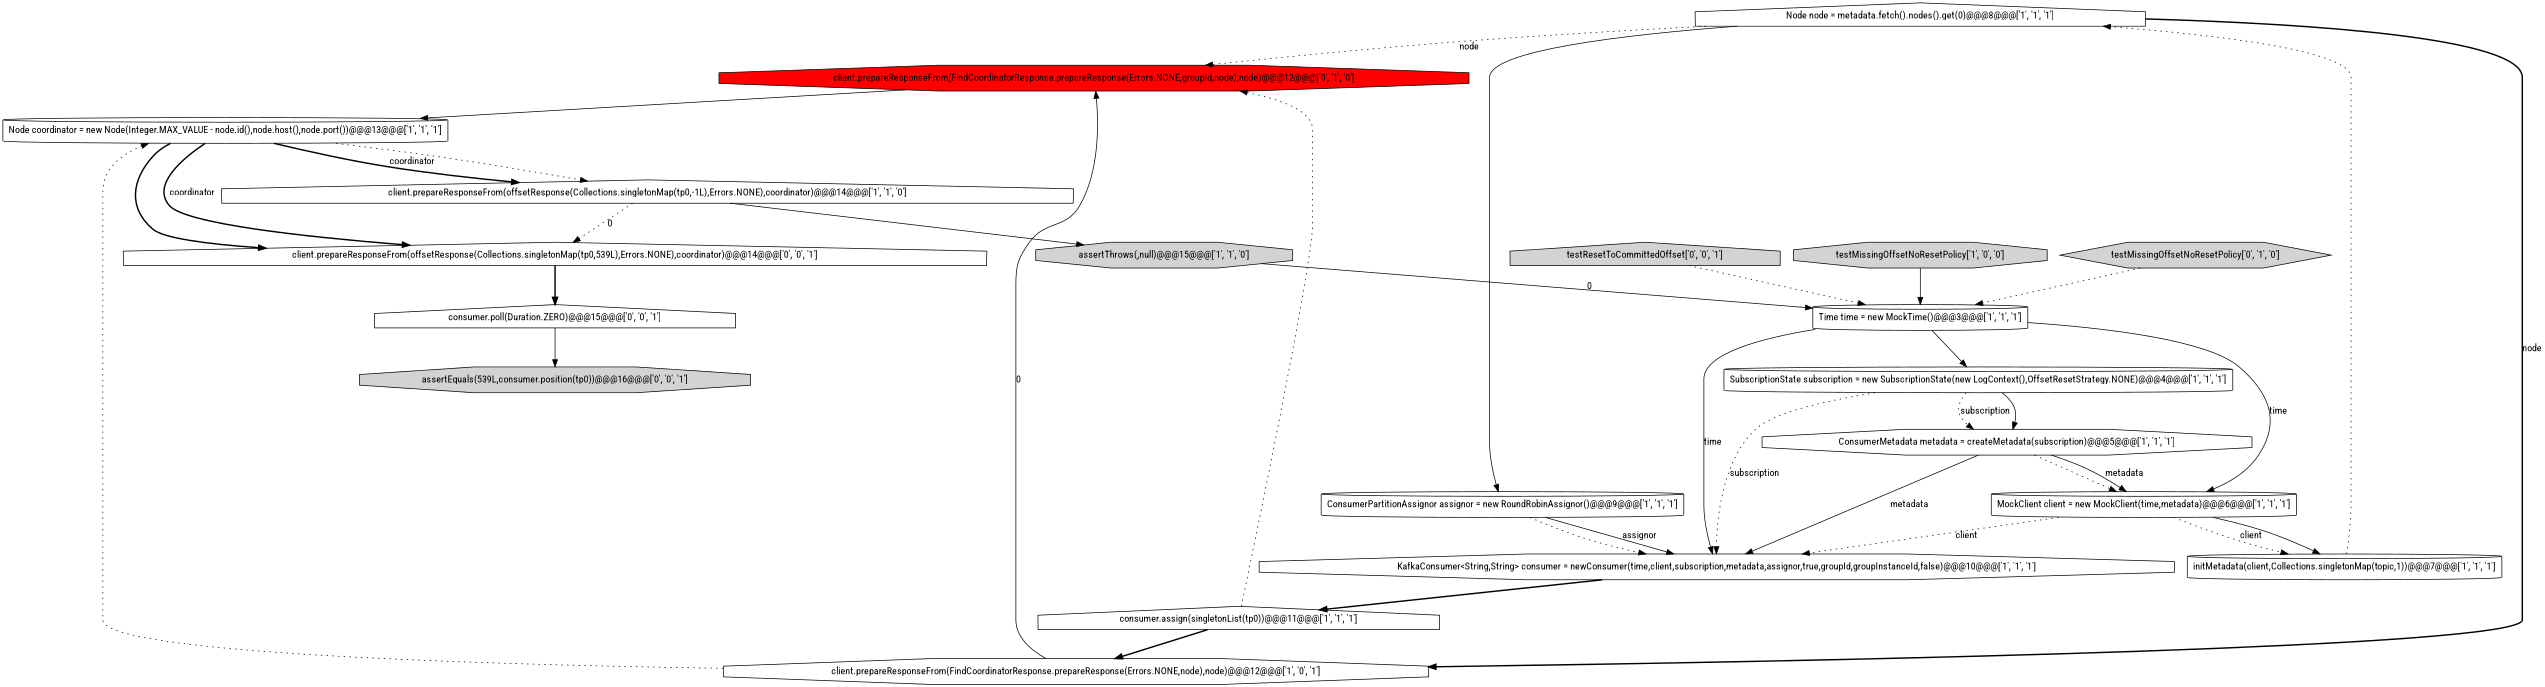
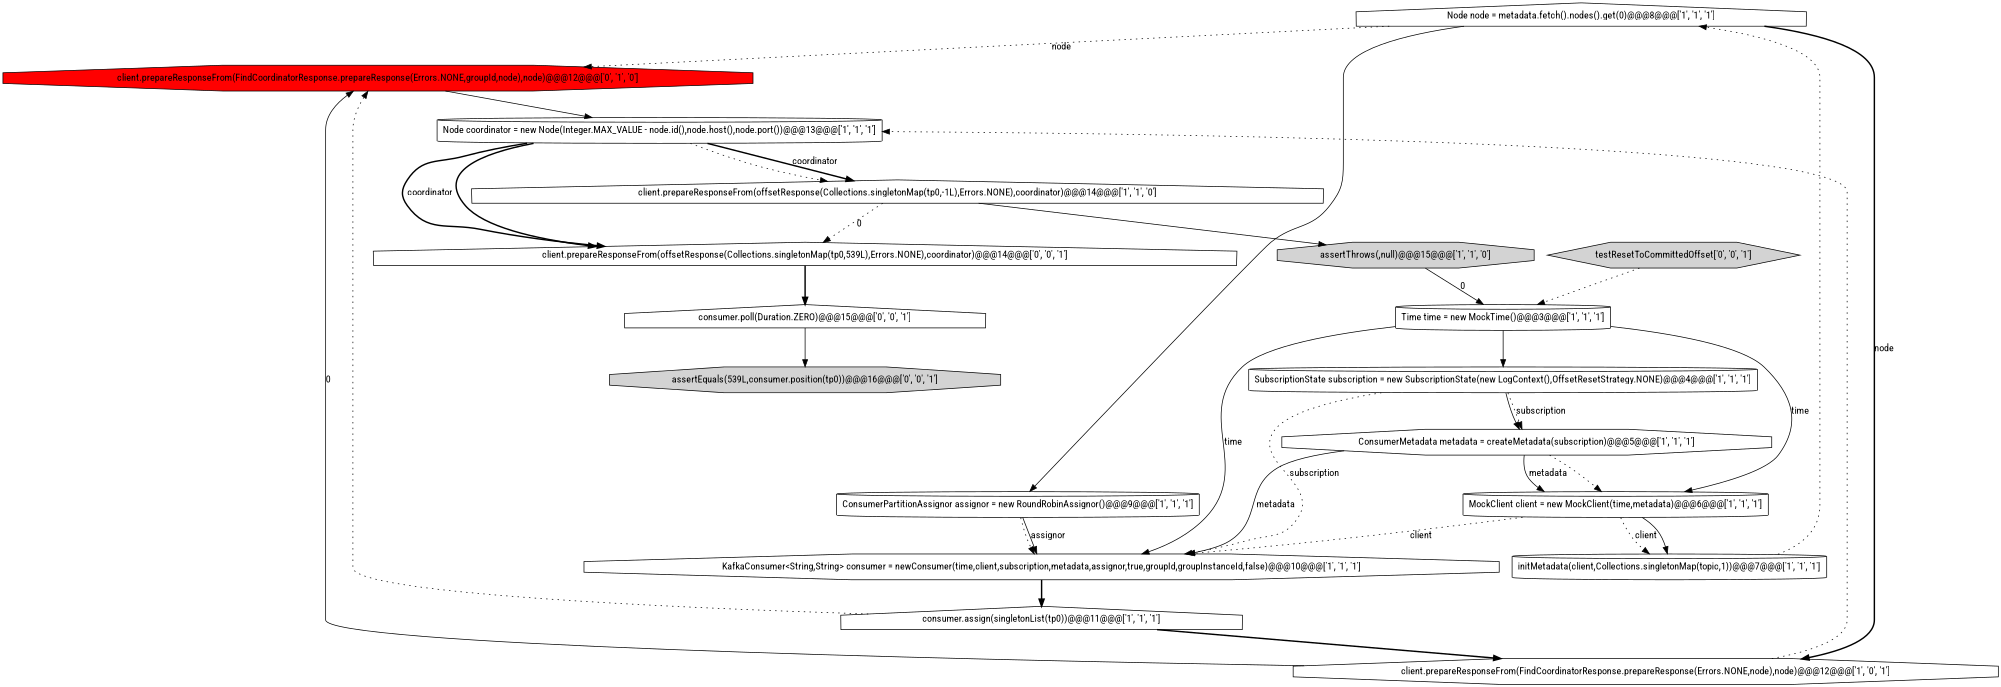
node "testResetToCommittedOffset['0', '0', '1']": shape house -> hexagon
node "testMissingOffsetNoResetPolicy['1', '0', '0']": removed
node "testMissingOffsetNoResetPolicy['0', '1', '0']": removed
